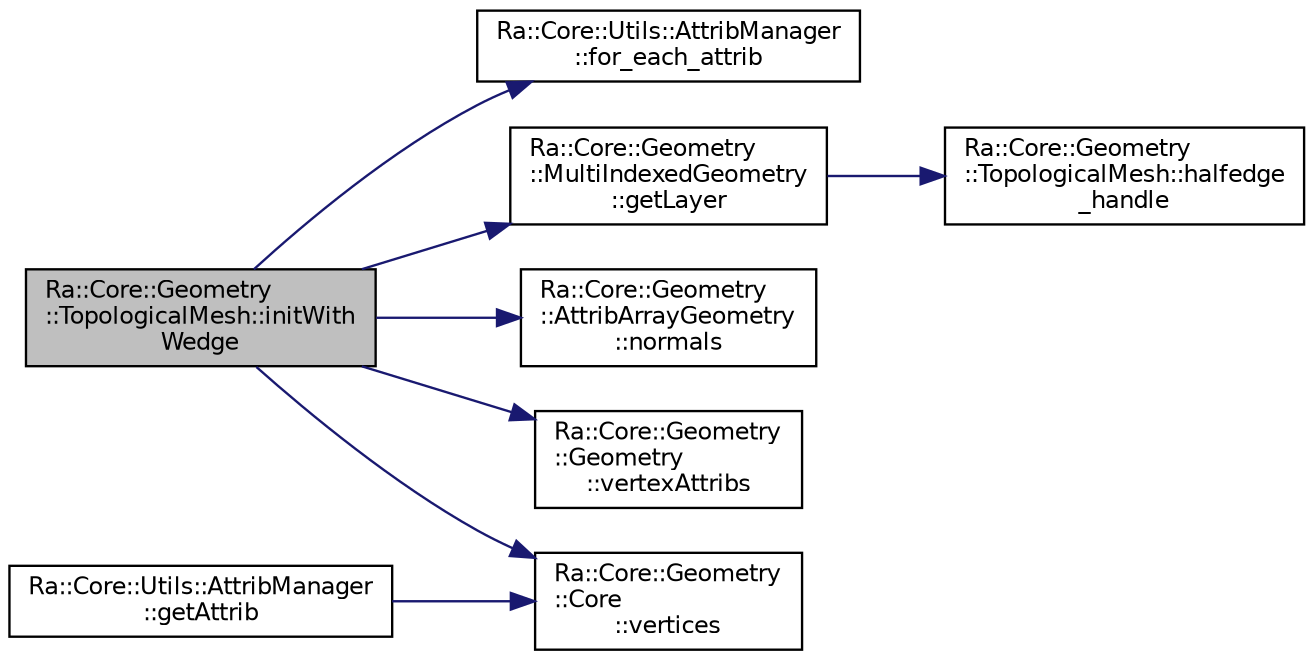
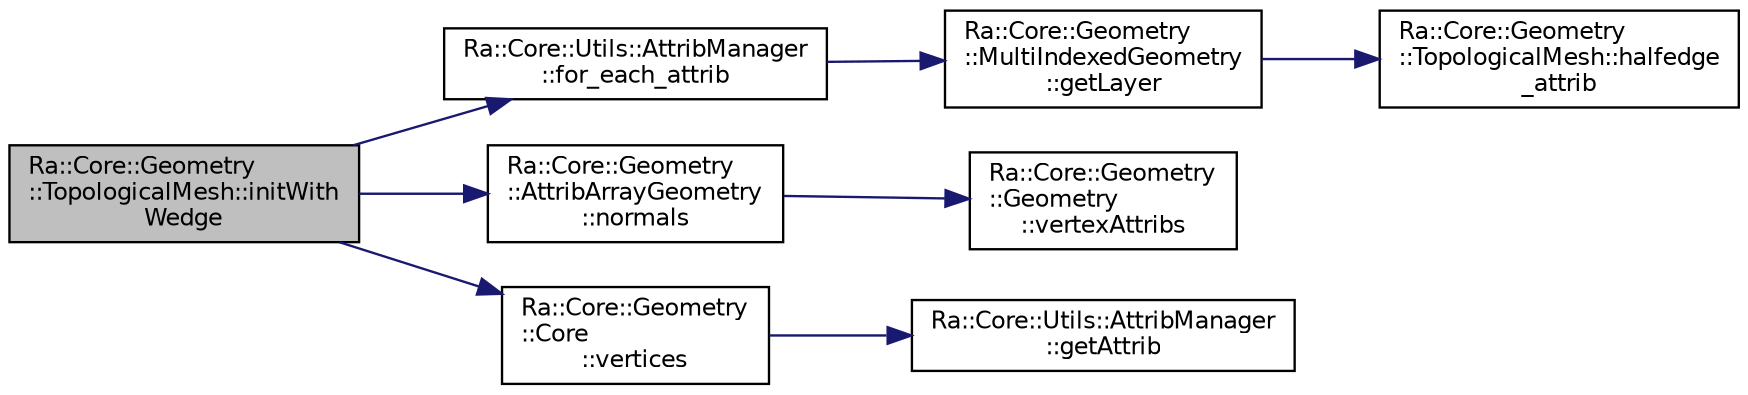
node "Ra::Core::Geometry ::TopologicalMesh::halfedge _handle": label "Ra::Core::Geometry ::TopologicalMesh::halfedge _handle" -> "Ra::Core::Geometry ::TopologicalMesh::halfedge _attrib"
edge "Ra::Core::Geometry ::TopologicalMesh::initWith Wedge" -> "Ra::Core::Geometry ::MultiIndexedGeometry ::getLayer": now "Ra::Core::Utils::AttribManager ::for_each_attrib" -> "Ra::Core::Geometry ::MultiIndexedGeometry ::getLayer"
edge "Ra::Core::Geometry ::TopologicalMesh::initWith Wedge" -> "Ra::Core::Geometry ::Geometry ::vertexAttribs": now "Ra::Core::Geometry ::AttribArrayGeometry ::normals" -> "Ra::Core::Geometry ::Geometry ::vertexAttribs"
edge "Ra::Core::Utils::AttribManager ::getAttrib" -> "Ra::Core::Geometry ::Core ::vertices": reversed
